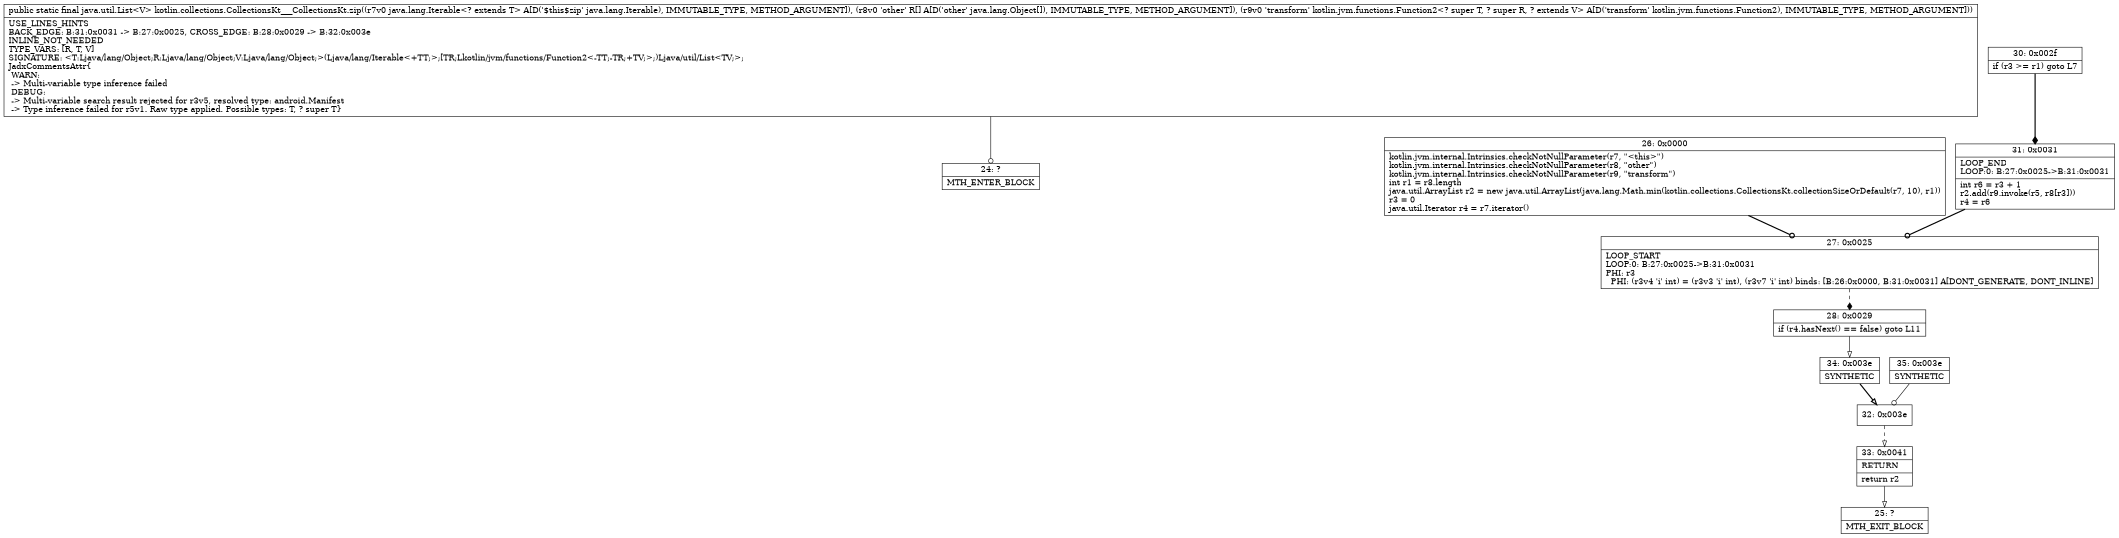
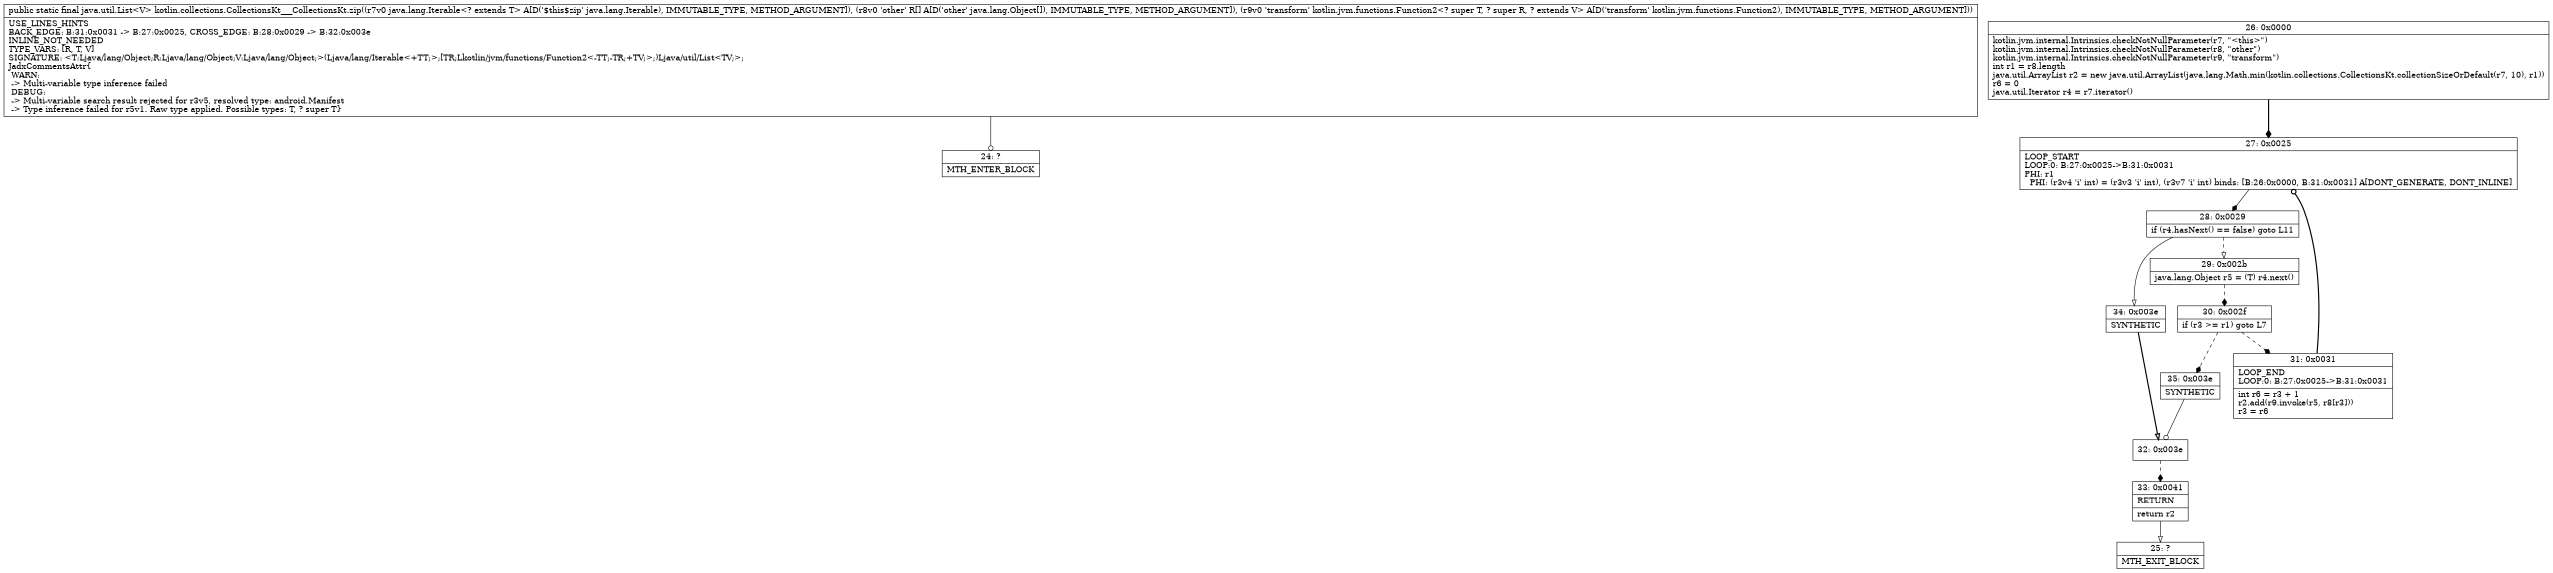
edge "30: 0x002f" -> "31: 0x0031": style bold -> dashed
node "26: 0x0000": text "r3 = 0" -> "r6 = 0"
node "31: 0x0031": text "r4 = r6" -> "r3 = r6"
edge "26: 0x0000" -> "27: 0x0025": arrowhead odot -> diamond
node "29: 0x002b": added
node "27: 0x0025": text "PHI: r3" -> "PHI: r1"
edge "27: 0x0025" -> "28: 0x0029": style dashed -> solid
edge "30: 0x002f" -> "35: 0x003e": added
edge "32: 0x003e" -> "33: 0x0041": arrowhead onormal -> diamond
